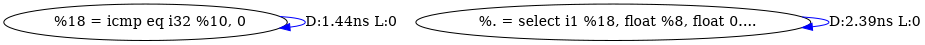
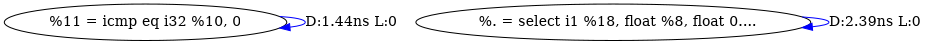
node "%18 = icmp eq i32 %10, 0": label "%18 = icmp eq i32 %10, 0" -> "%11 = icmp eq i32 %10, 0"
